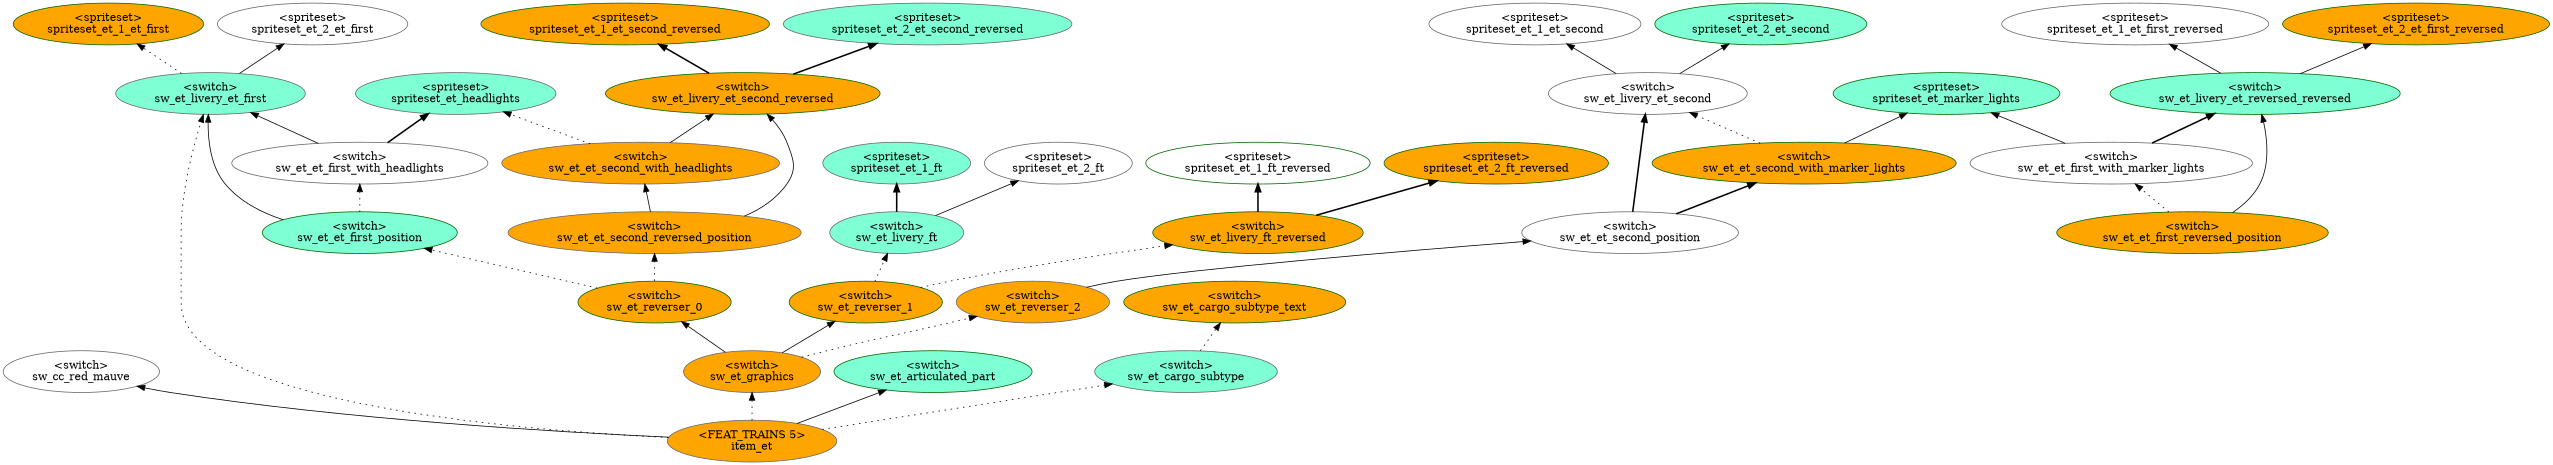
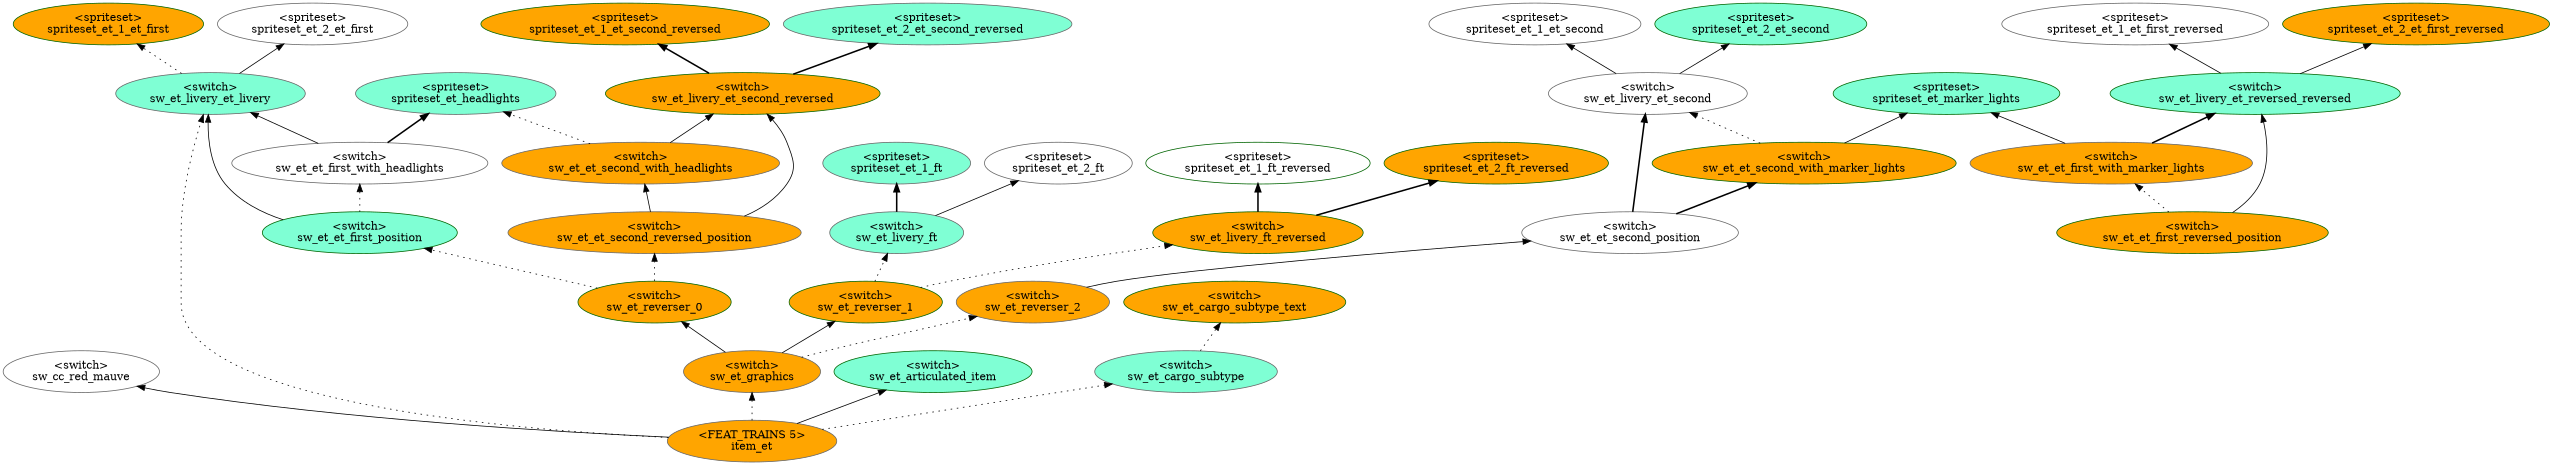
node "<switch> sw_et_livery_et_first": label "<switch> sw_et_livery_et_first" -> "<switch> sw_et_livery_et_livery"
node "<switch> sw_et_et_first_with_marker_lights": fillcolor white -> orange
node "<switch> sw_et_articulated_part": label "<switch> sw_et_articulated_part" -> "<switch> sw_et_articulated_item"
